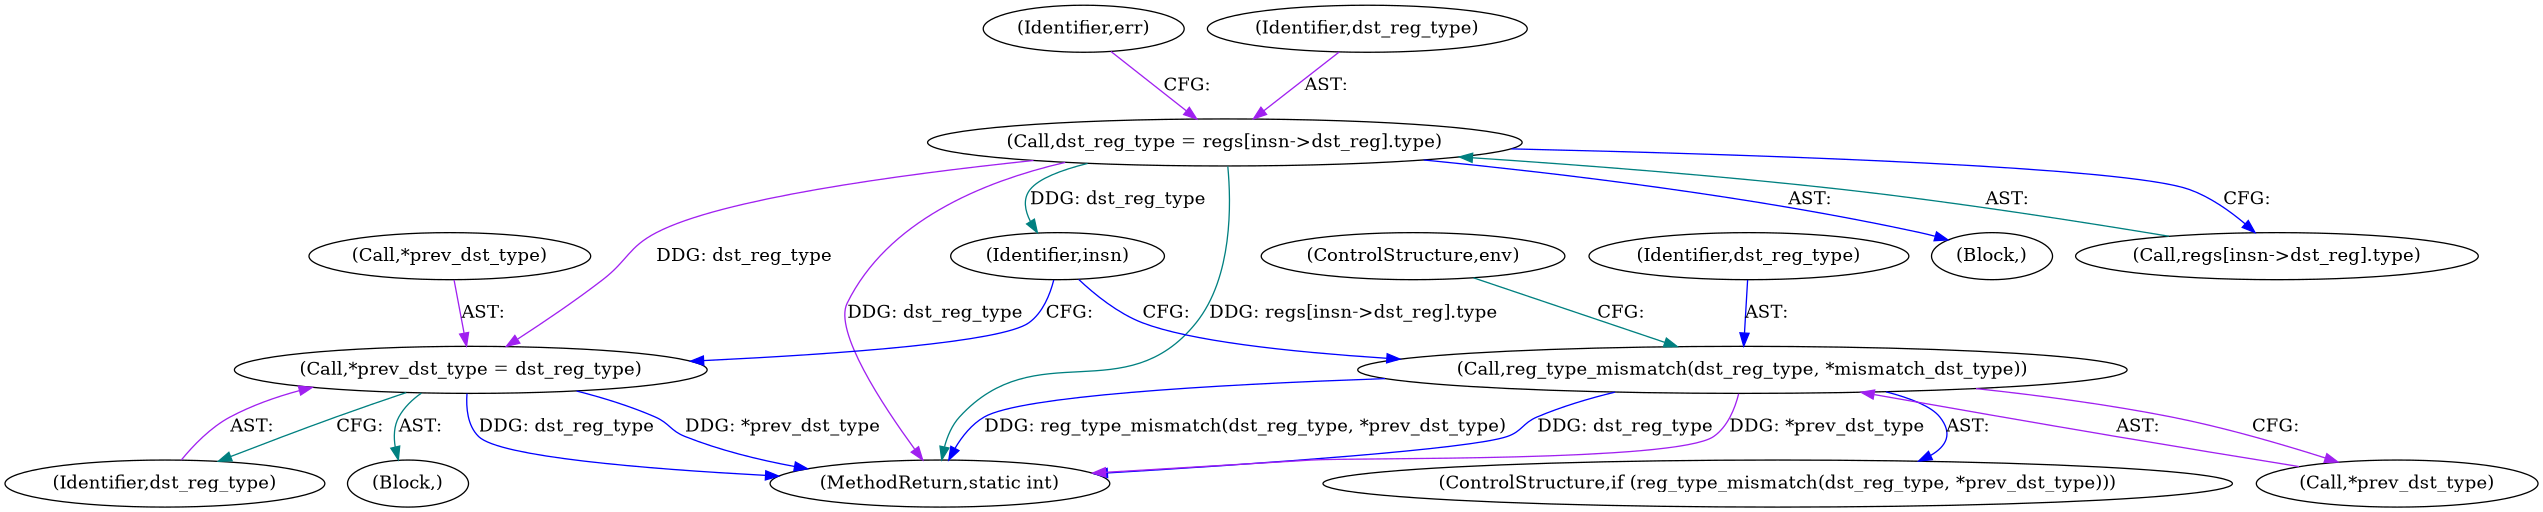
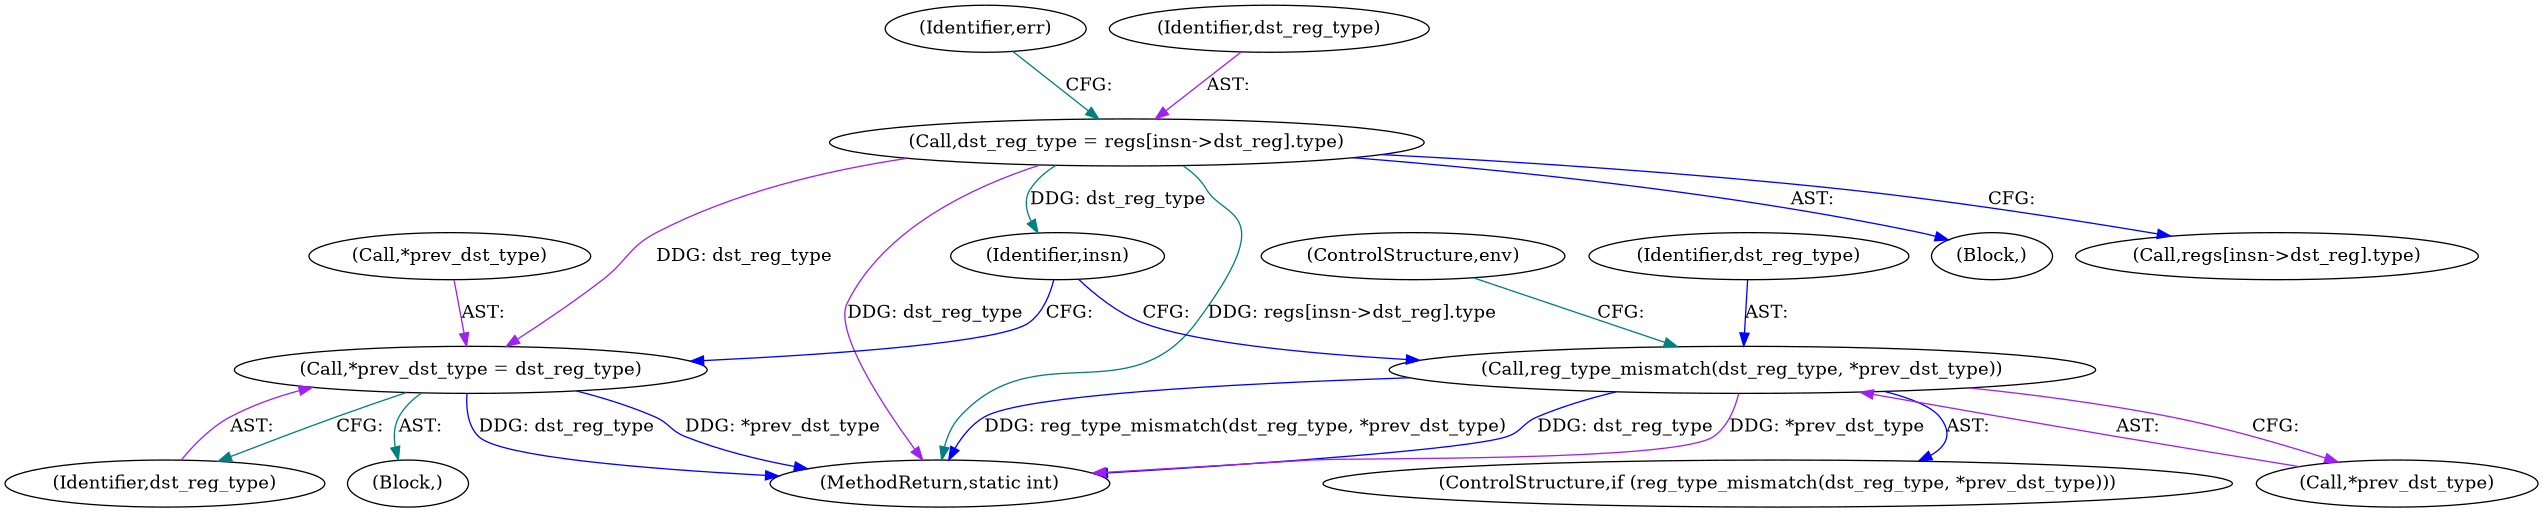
edge "(Identifier,err)" -> "(Call,dst_reg_type = regs[insn->dst_reg].type)": color purple -> teal
edge "(Call,regs[insn->dst_reg].type)" -> "(Call,dst_reg_type = regs[insn->dst_reg].type)": removed, label "AST:"
node "(Call,reg_type_mismatch(dst_reg_type, *mismatch_dst_type))": label "(Call,reg_type_mismatch(dst_reg_type, *mismatch_dst_type))" -> "(Call,reg_type_mismatch(dst_reg_type, *prev_dst_type))"
